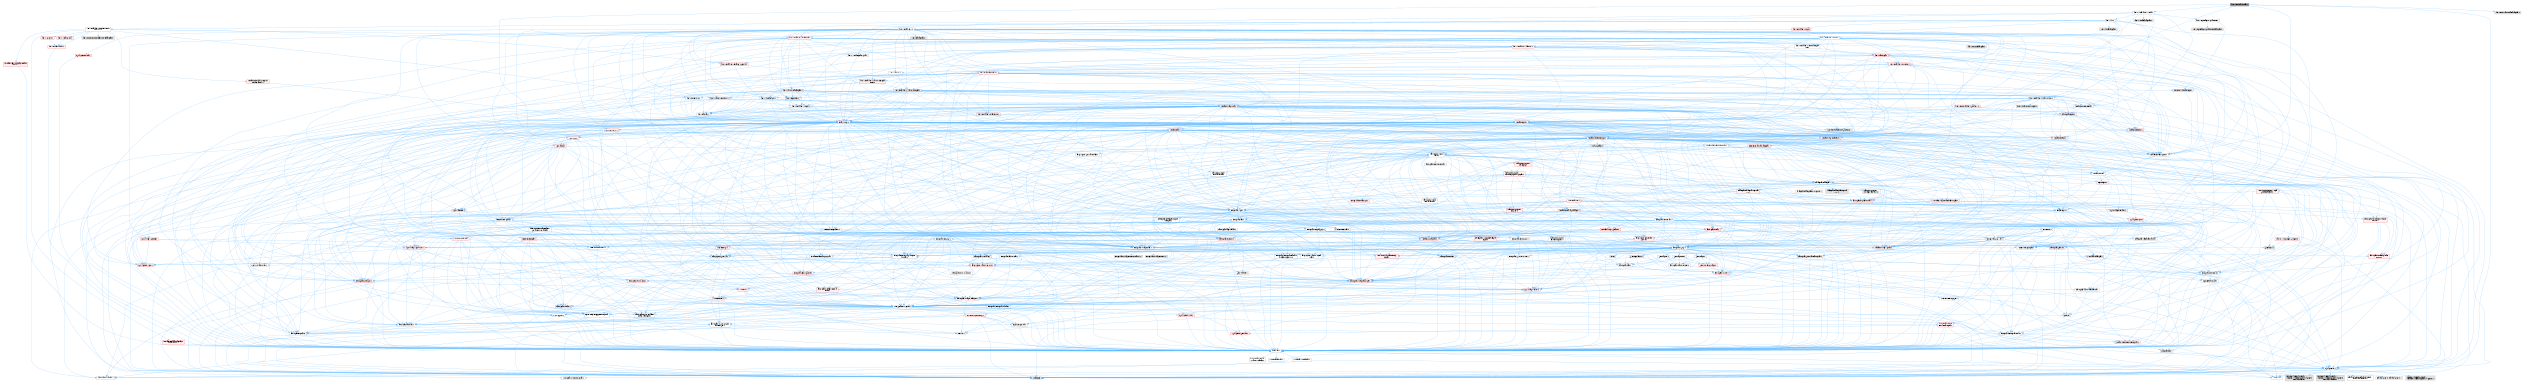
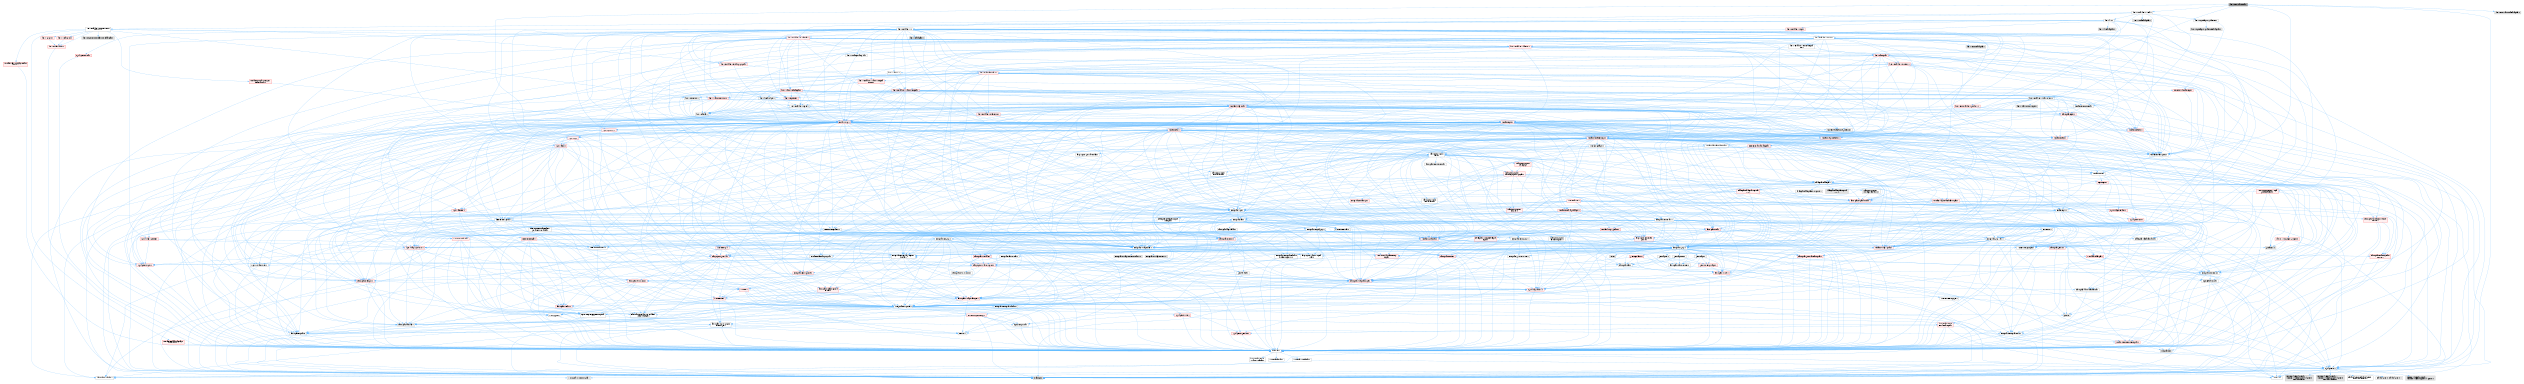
node "Templates/IsArrayOrRefOf TypeByPredicate.h": label "Templates/IsArrayOrRefOf TypeByPredicate.h" -> "GetTypeHashable/IsArrayOrRefOf TypeByPredicate.h"
